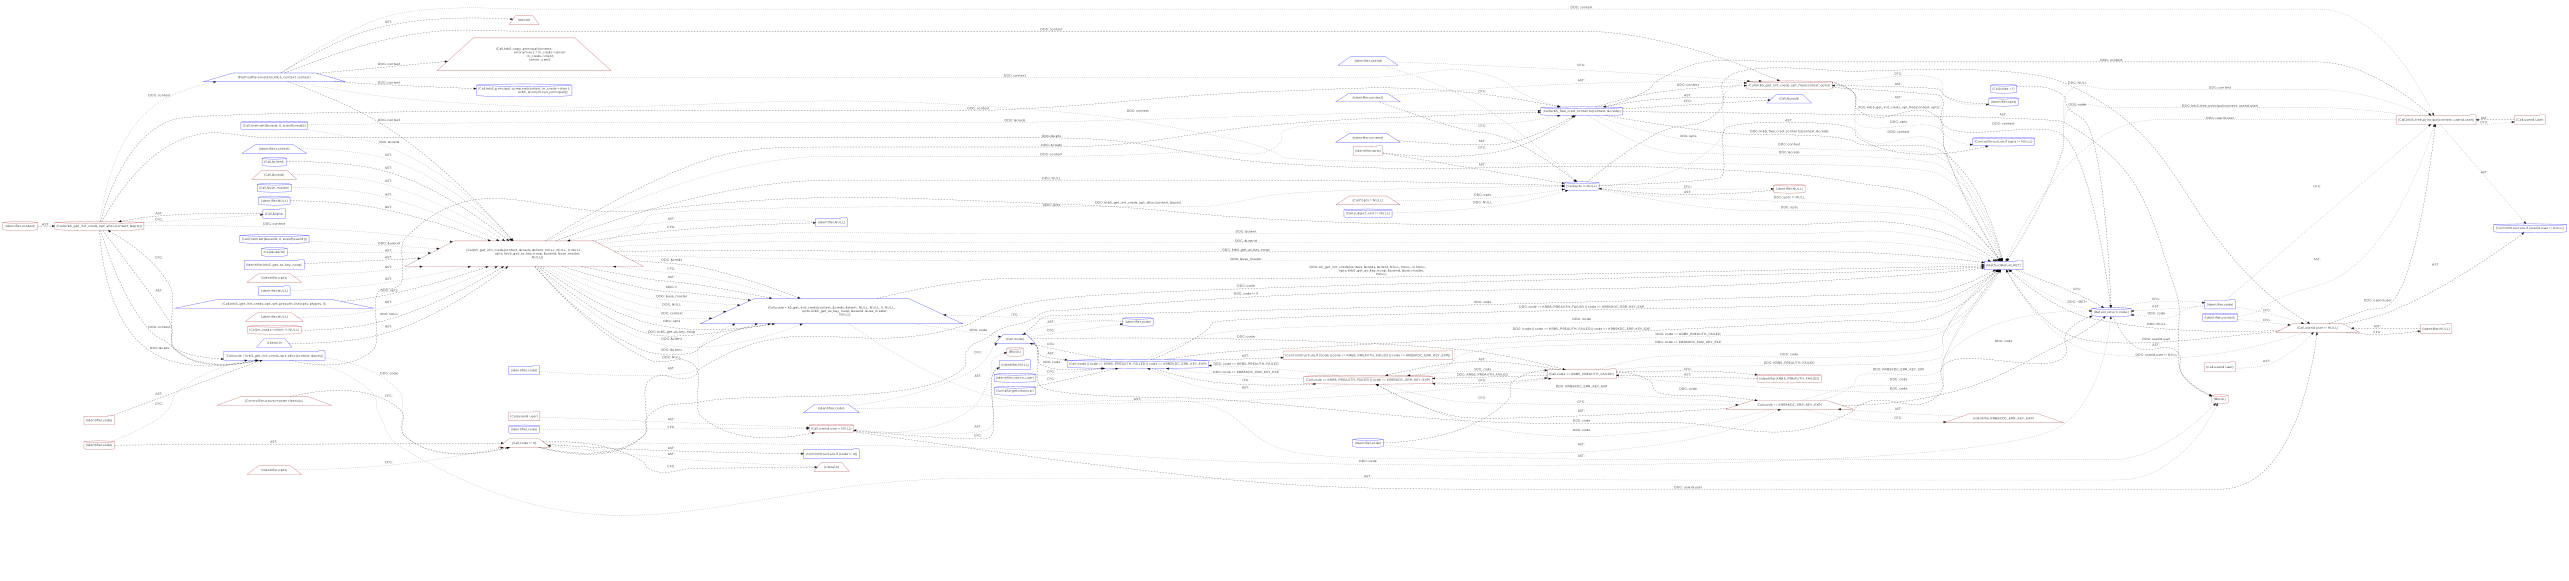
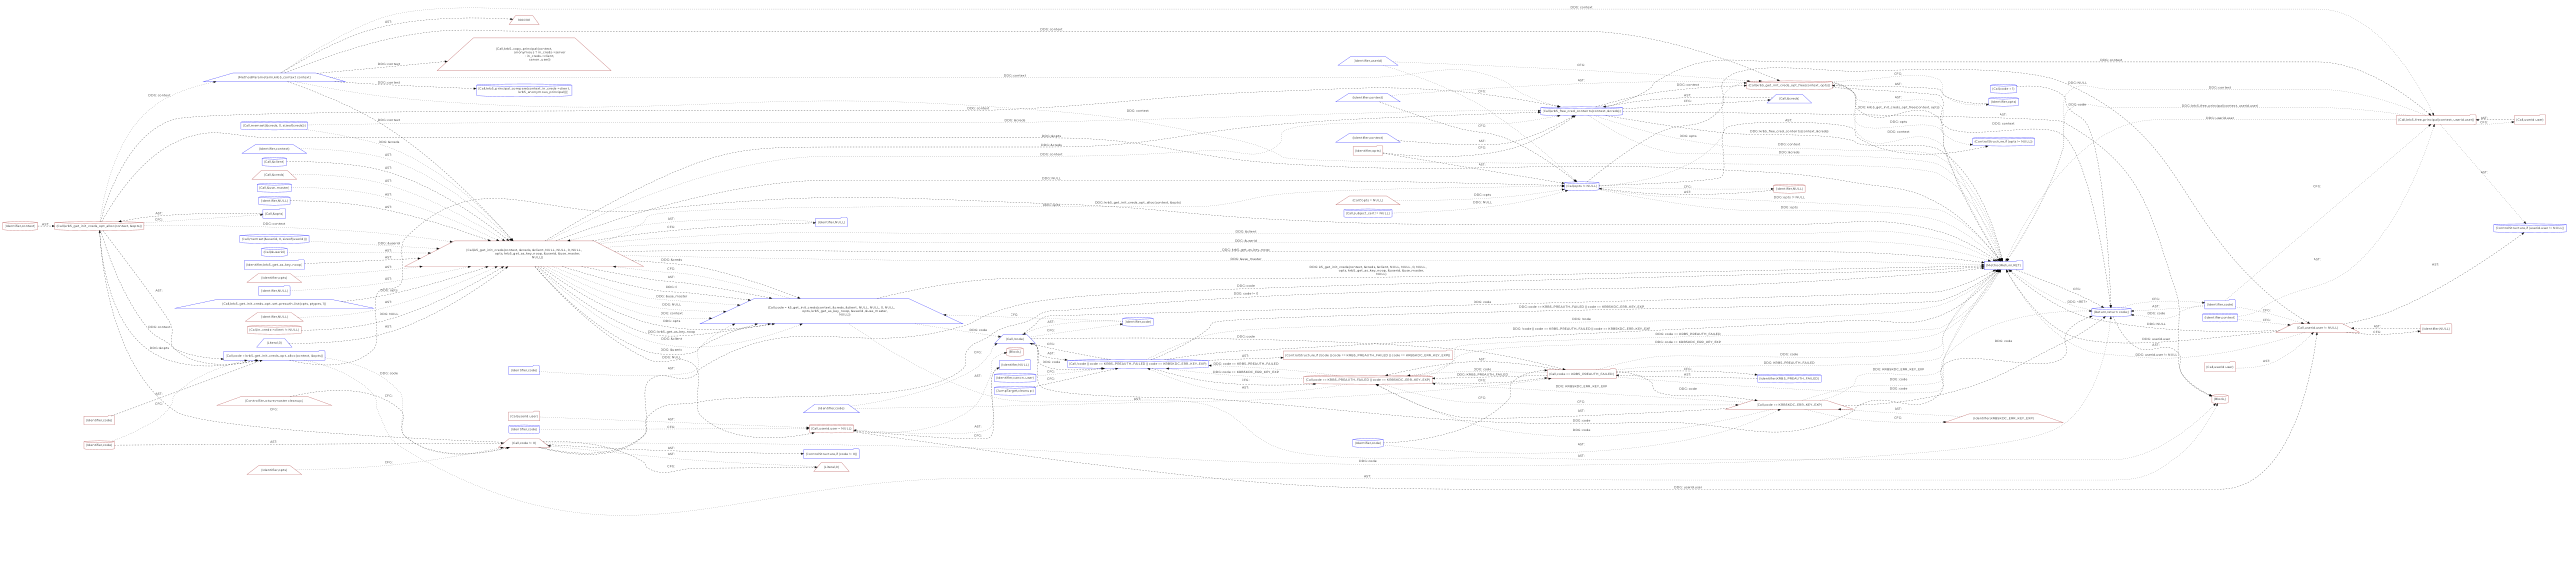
edge "(Call,userid.user != NULL)" -> "(Call,krb5_free_principal(context, userid.user))": removed, label "DDG: userid.user"
edge "(Call,code = krb5_get_init_creds_opt_alloc(context, &opts))" -> "(Call,krb5_get_init_creds_opt_alloc(context, &opts))": now "(Call,code != 0)" -> "(Call,krb5_get_init_creds_opt_alloc(context, &opts))"
node "(Identifier,KRB5_PREAUTH_FAILED)": color brown -> blue
